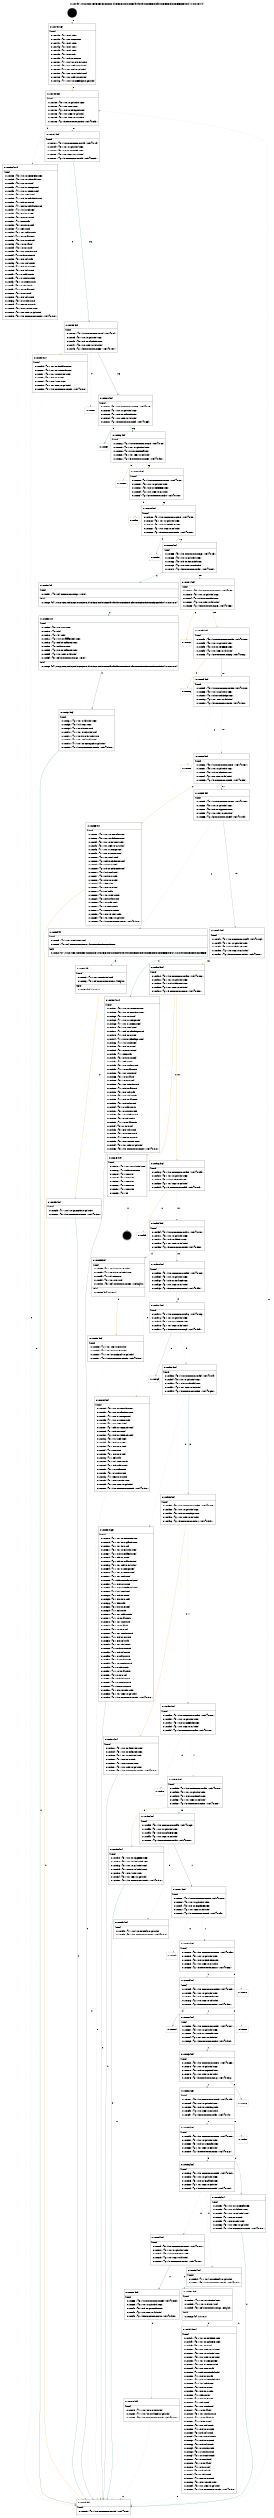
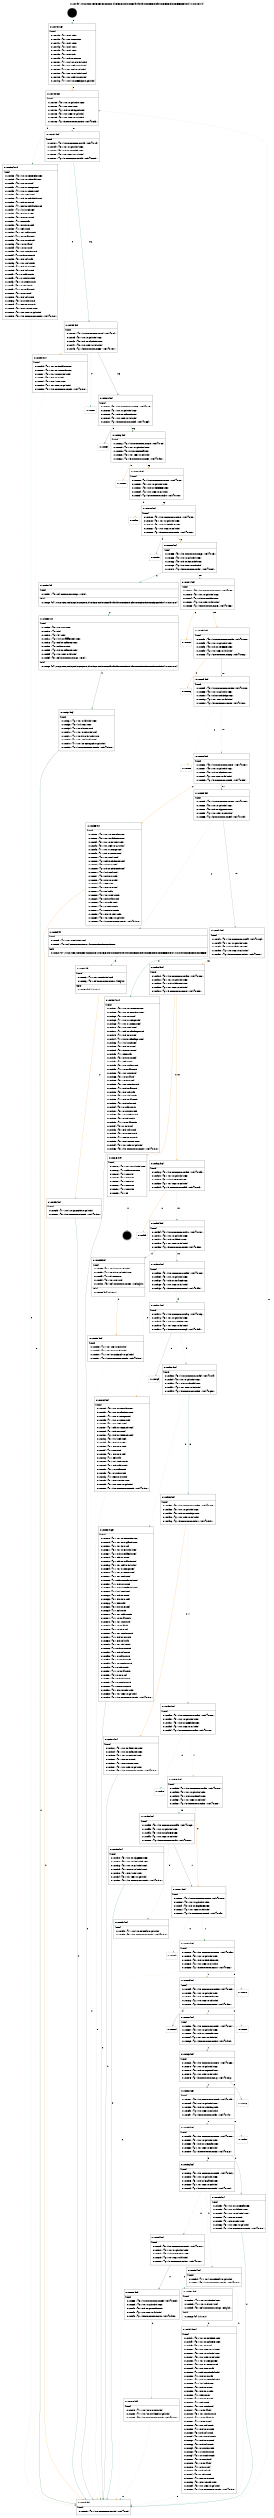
edge "0x4019d5 [25]" -> "0x401d1c [27]": now "0x4019d5 [25]" -> "0x401a07 [25]"
edge "0x401c91 [12]" -> "0x4022d1 [5]": now "0x401a20 [25]" -> "0x4022d1 [5]"
